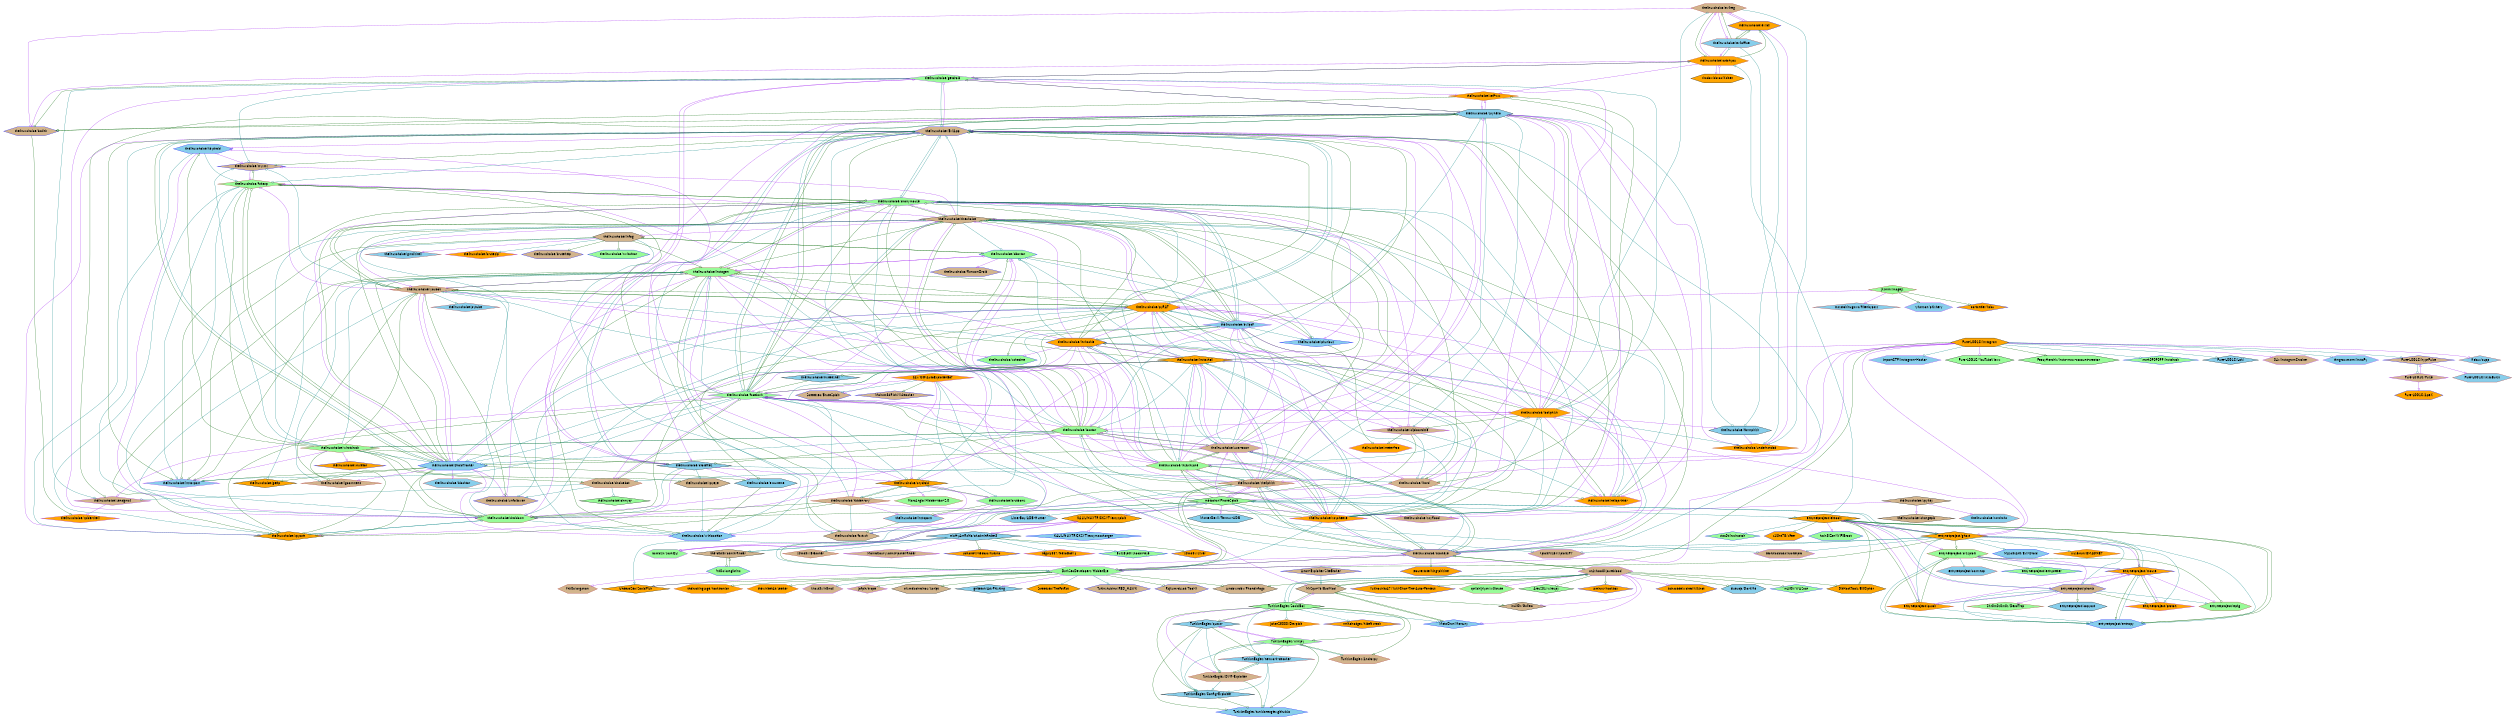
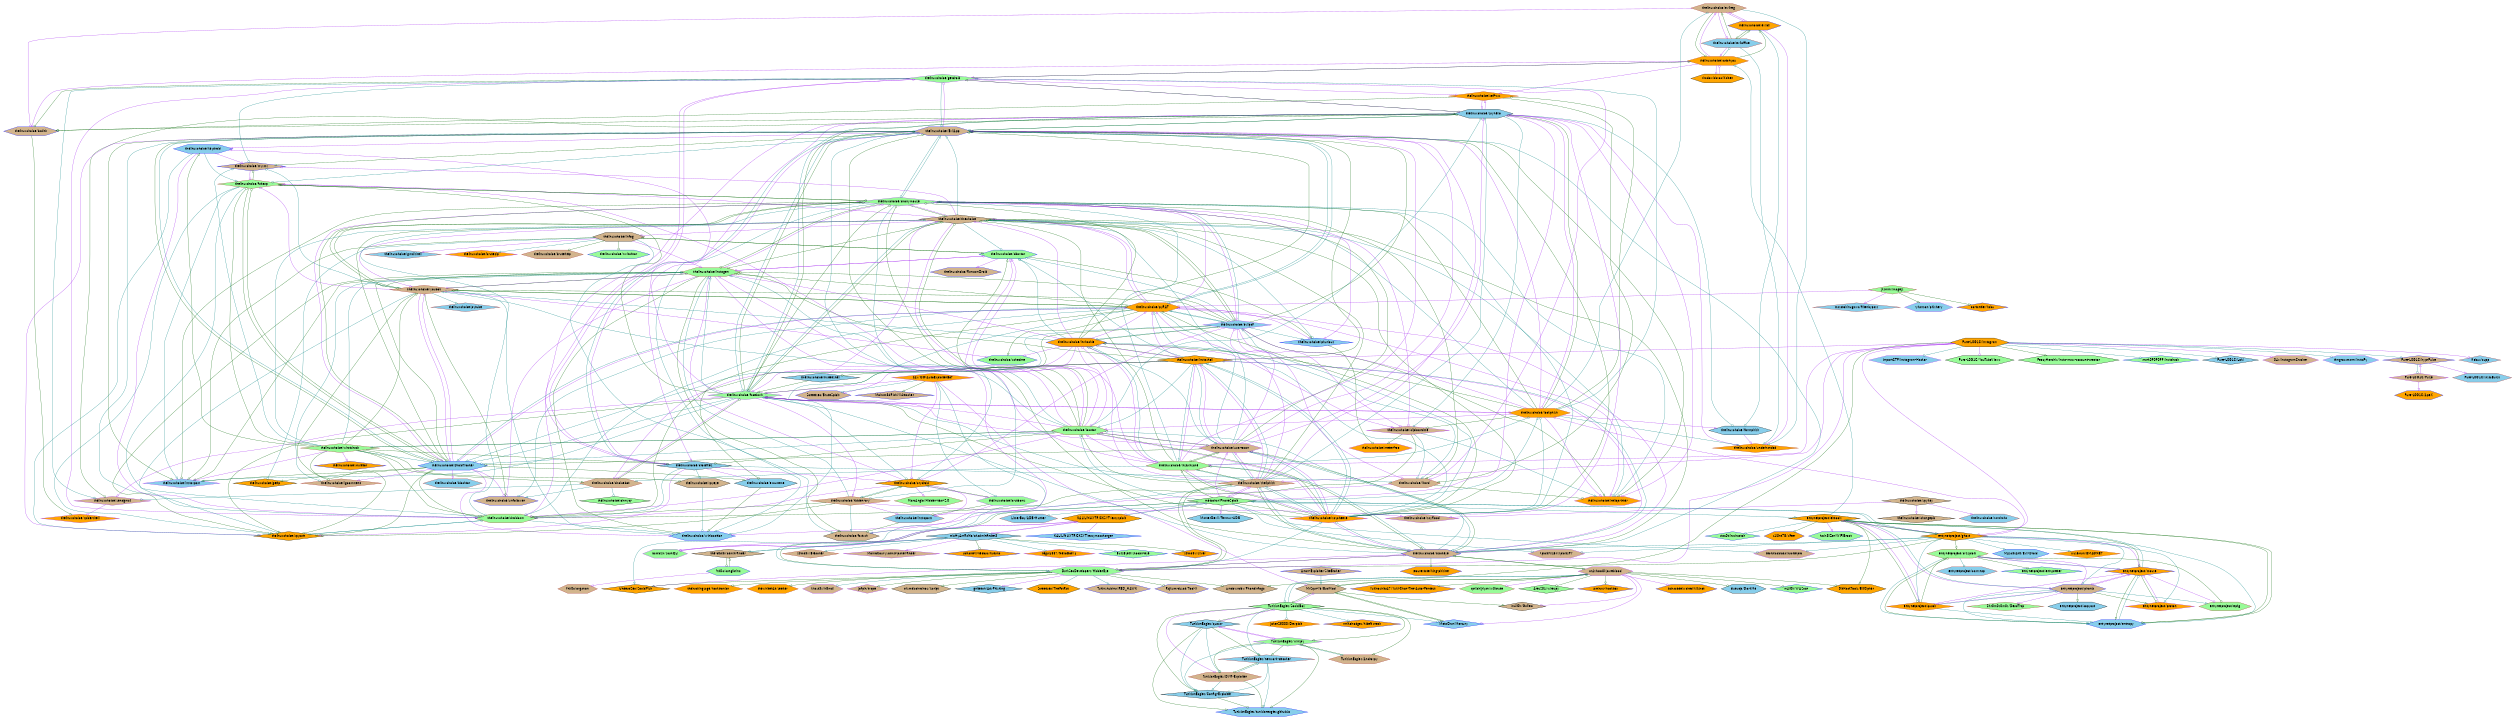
edge "thelinuxchoice/anonymouse" -> "thelinuxchoice/evilpdf": color teal -> purple
edge "thelinuxchoice/infog" -> "thelinuxchoice/instagen": color darkgreen -> purple
node "thelinuxchoice/brutehttp": color blue -> brown
edge "entynetproject/ehtools" -> "entynetproject/arissploit": removed
